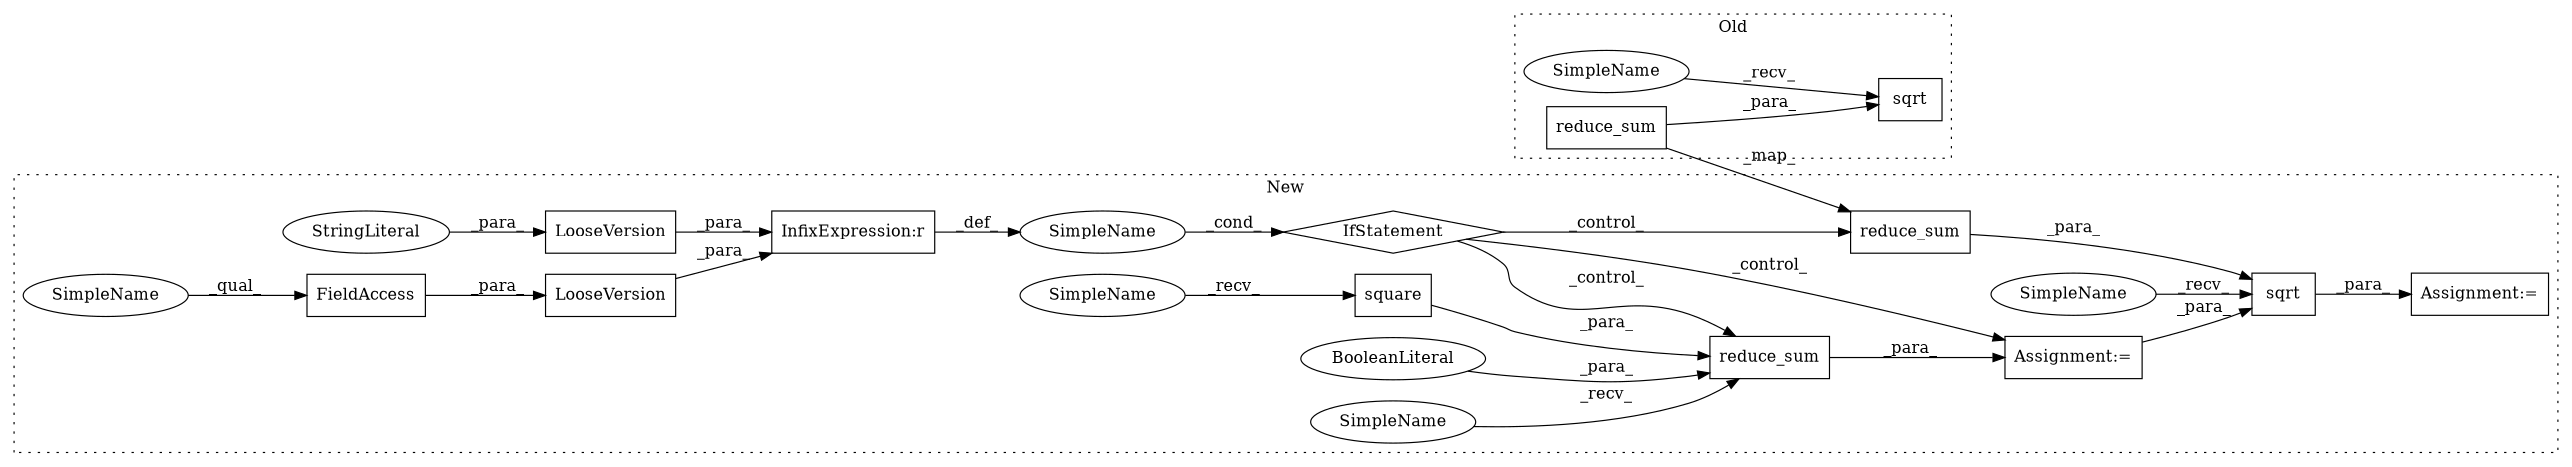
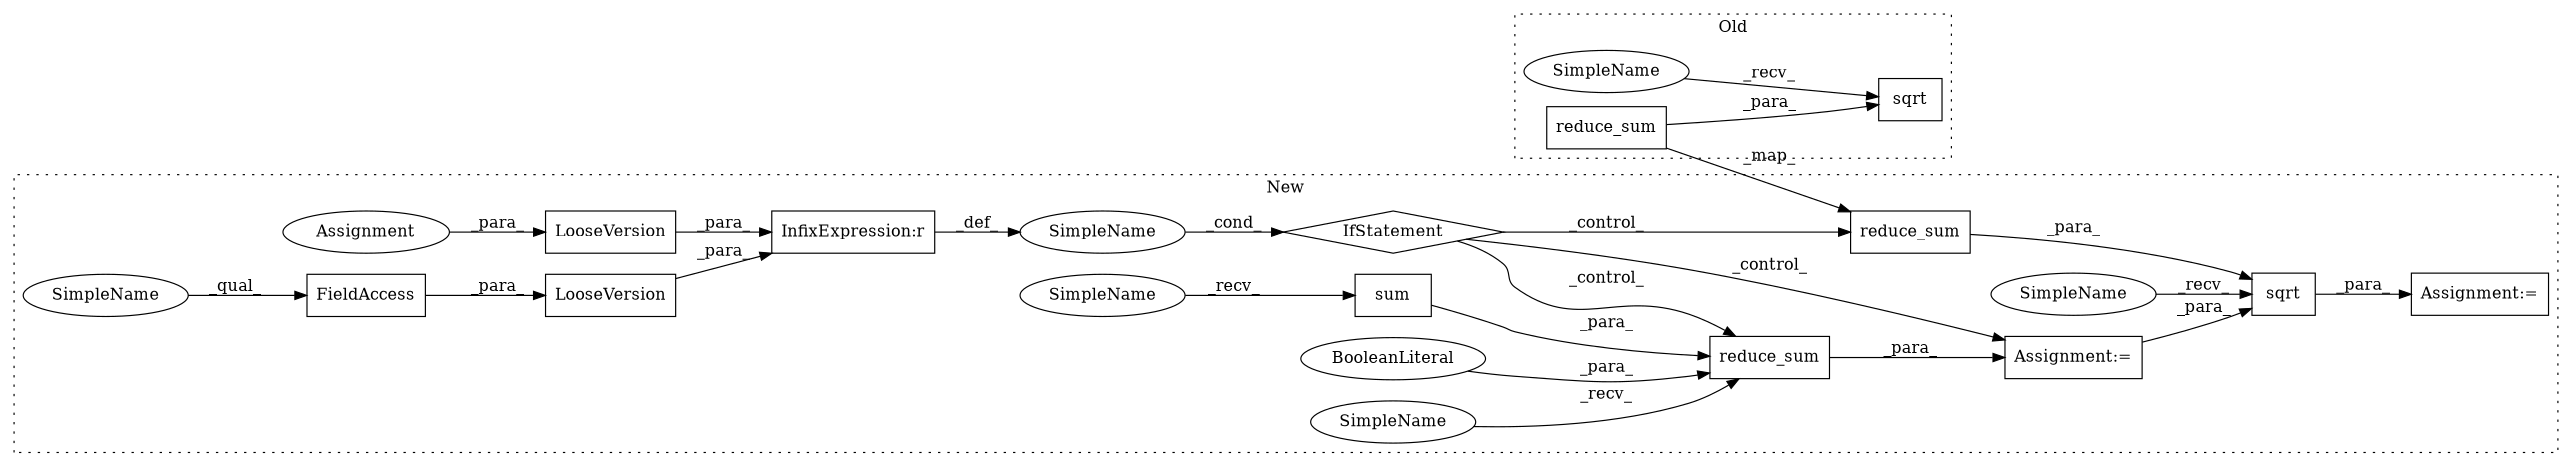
node "StringLiteral": label "StringLiteral" -> "Assignment"
node "square": label "square" -> "sum"
